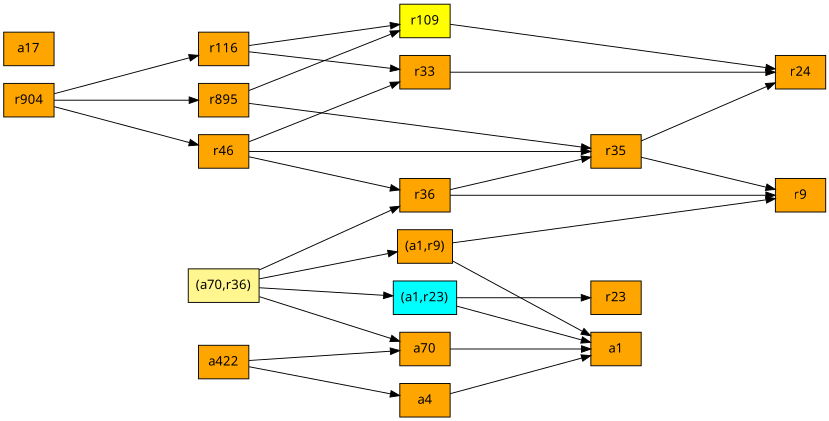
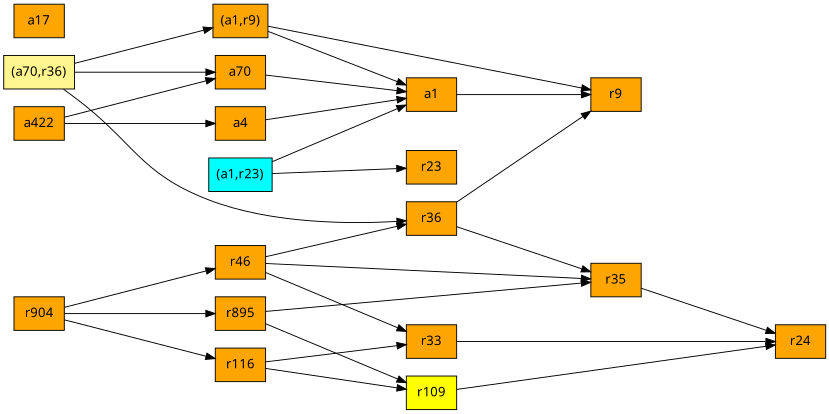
edge "r35" -> "r9": now "a1" -> "r9"
edge "(a70,r36)" -> "(a1,r23)": removed
